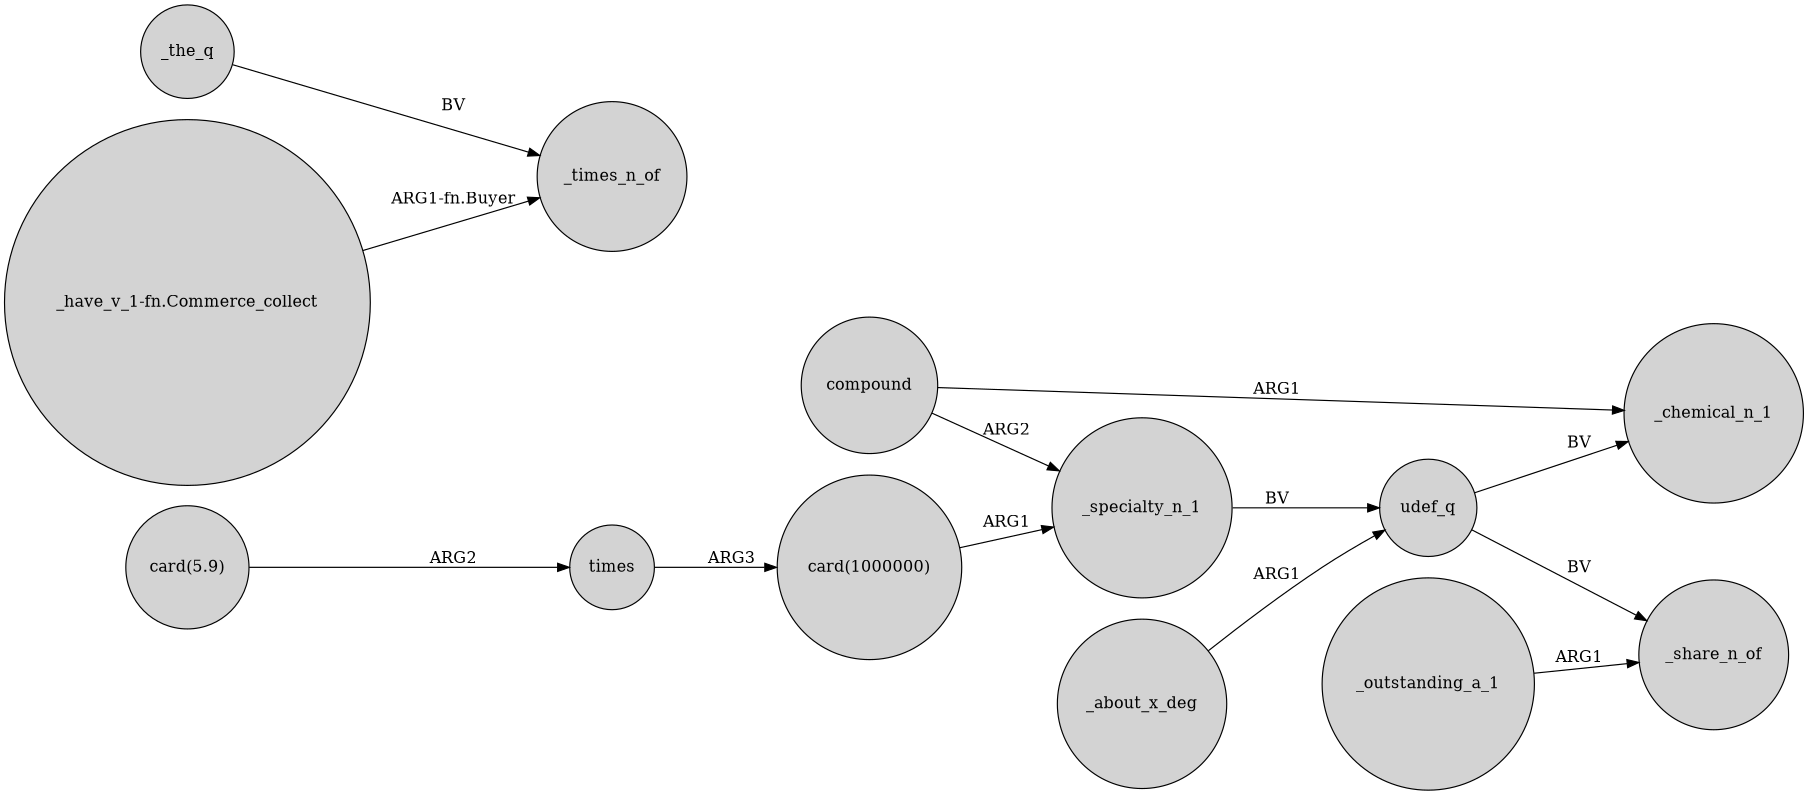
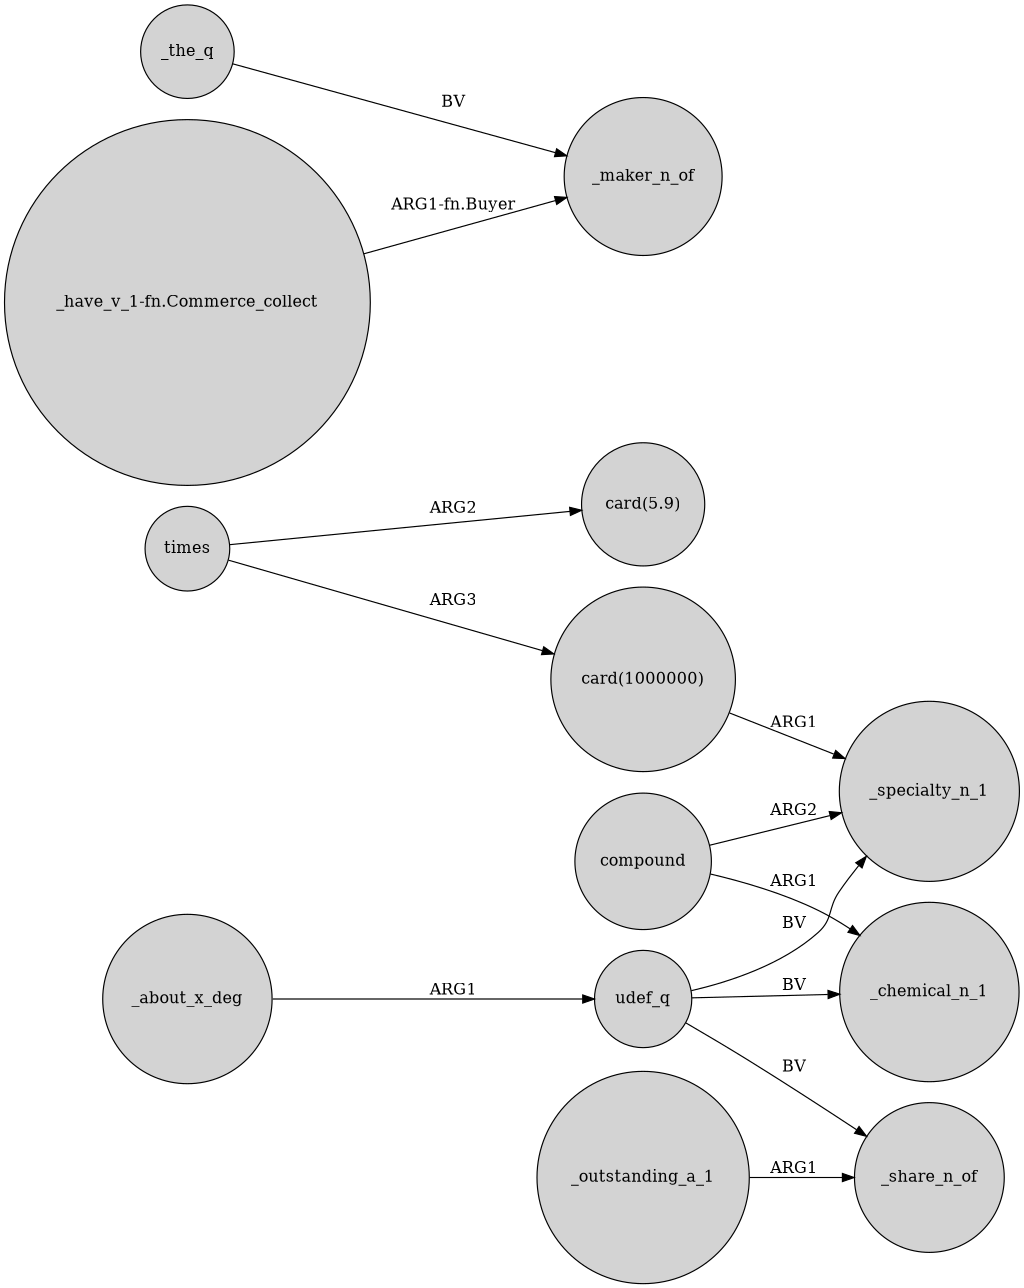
node "_times_n_of": label "_times_n_of" -> "_maker_n_of"
edge "_specialty_n_1" -> "udef_q": reversed
edge "card(5.9)" -> "times": reversed
